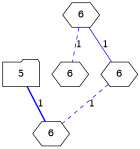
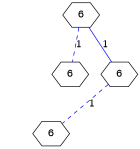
node "5": removed
